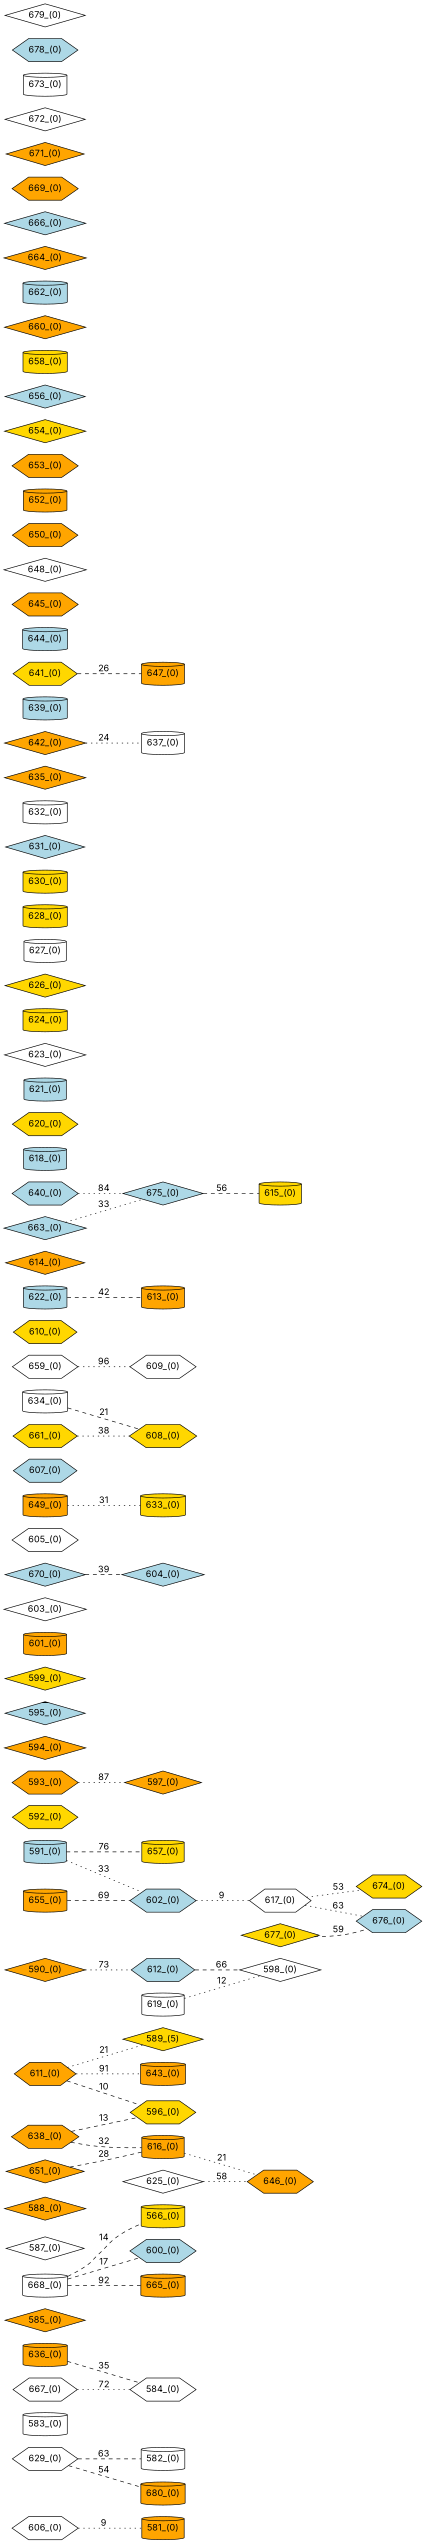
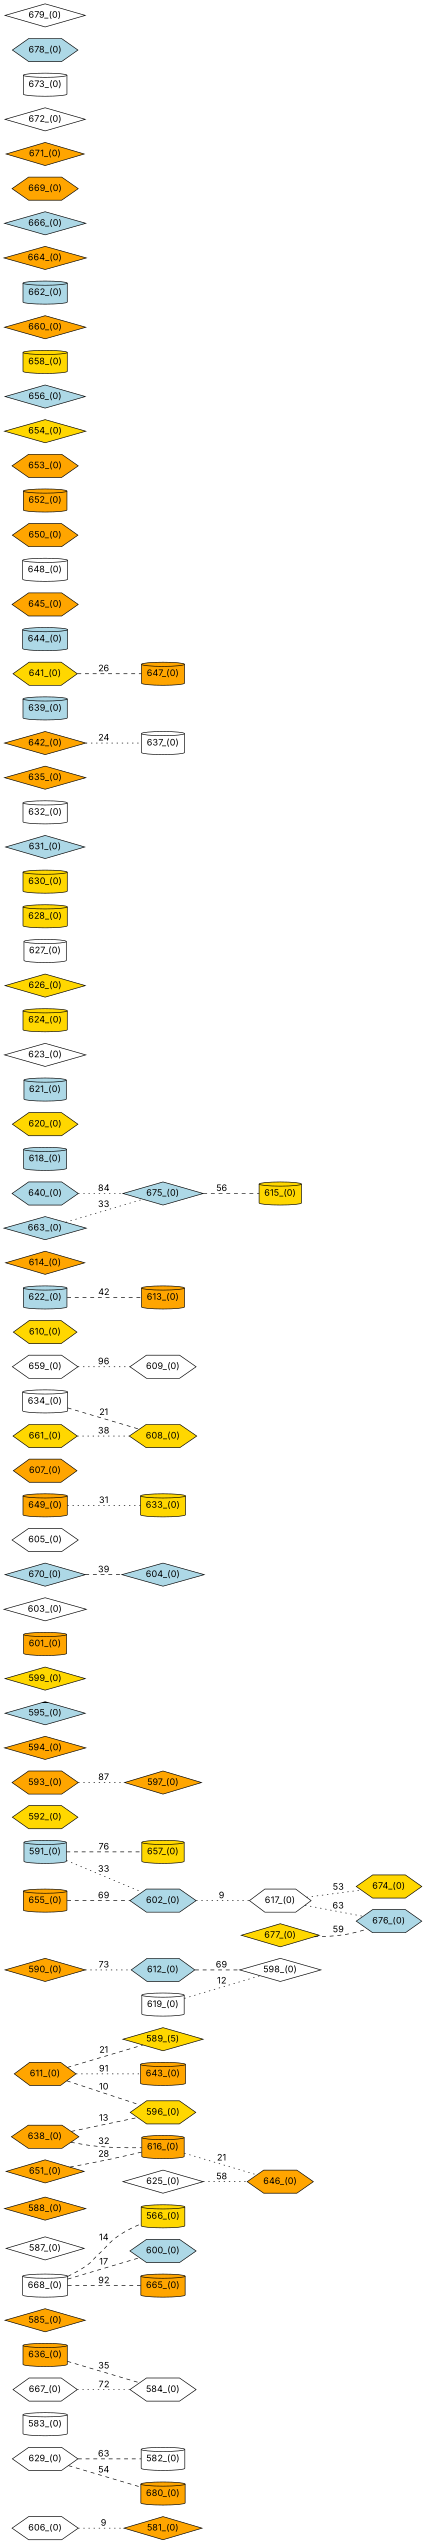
node "648_(0)": shape diamond -> cylinder
node "607_(0)": fillcolor lightblue -> orange
edge "612_(0)" -- "598_(0)": label "66" -> "69"
edge "589_(5)" -- "611_(0)": style dotted -> dashed
node "581_(0)": shape cylinder -> diamond
